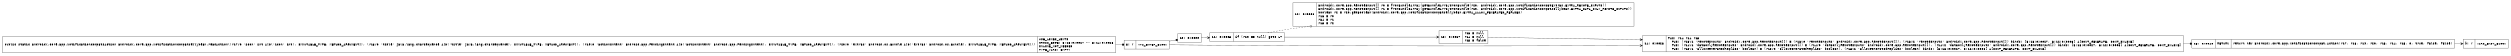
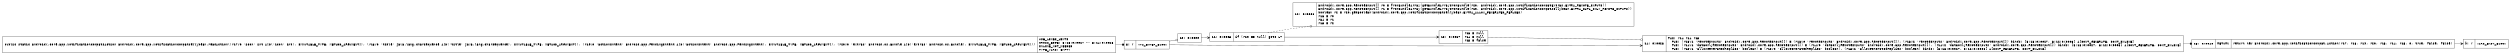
edge "13: 0x0027" -> "14: 0x002a": arrowhead vee -> odot
edge "8: ?" -> "10: 0x0000": arrowhead dot -> odot
